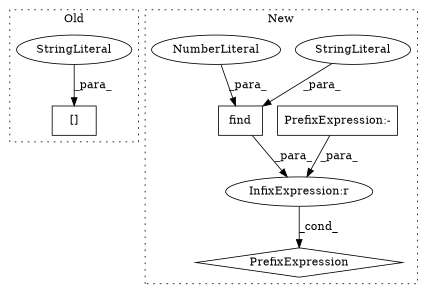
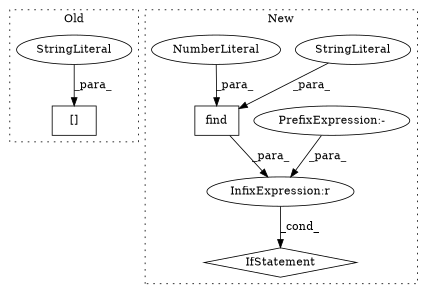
node "PrefixExpression:-": shape box -> ellipse
node "PrefixExpression": label "PrefixExpression" -> "IfStatement"
